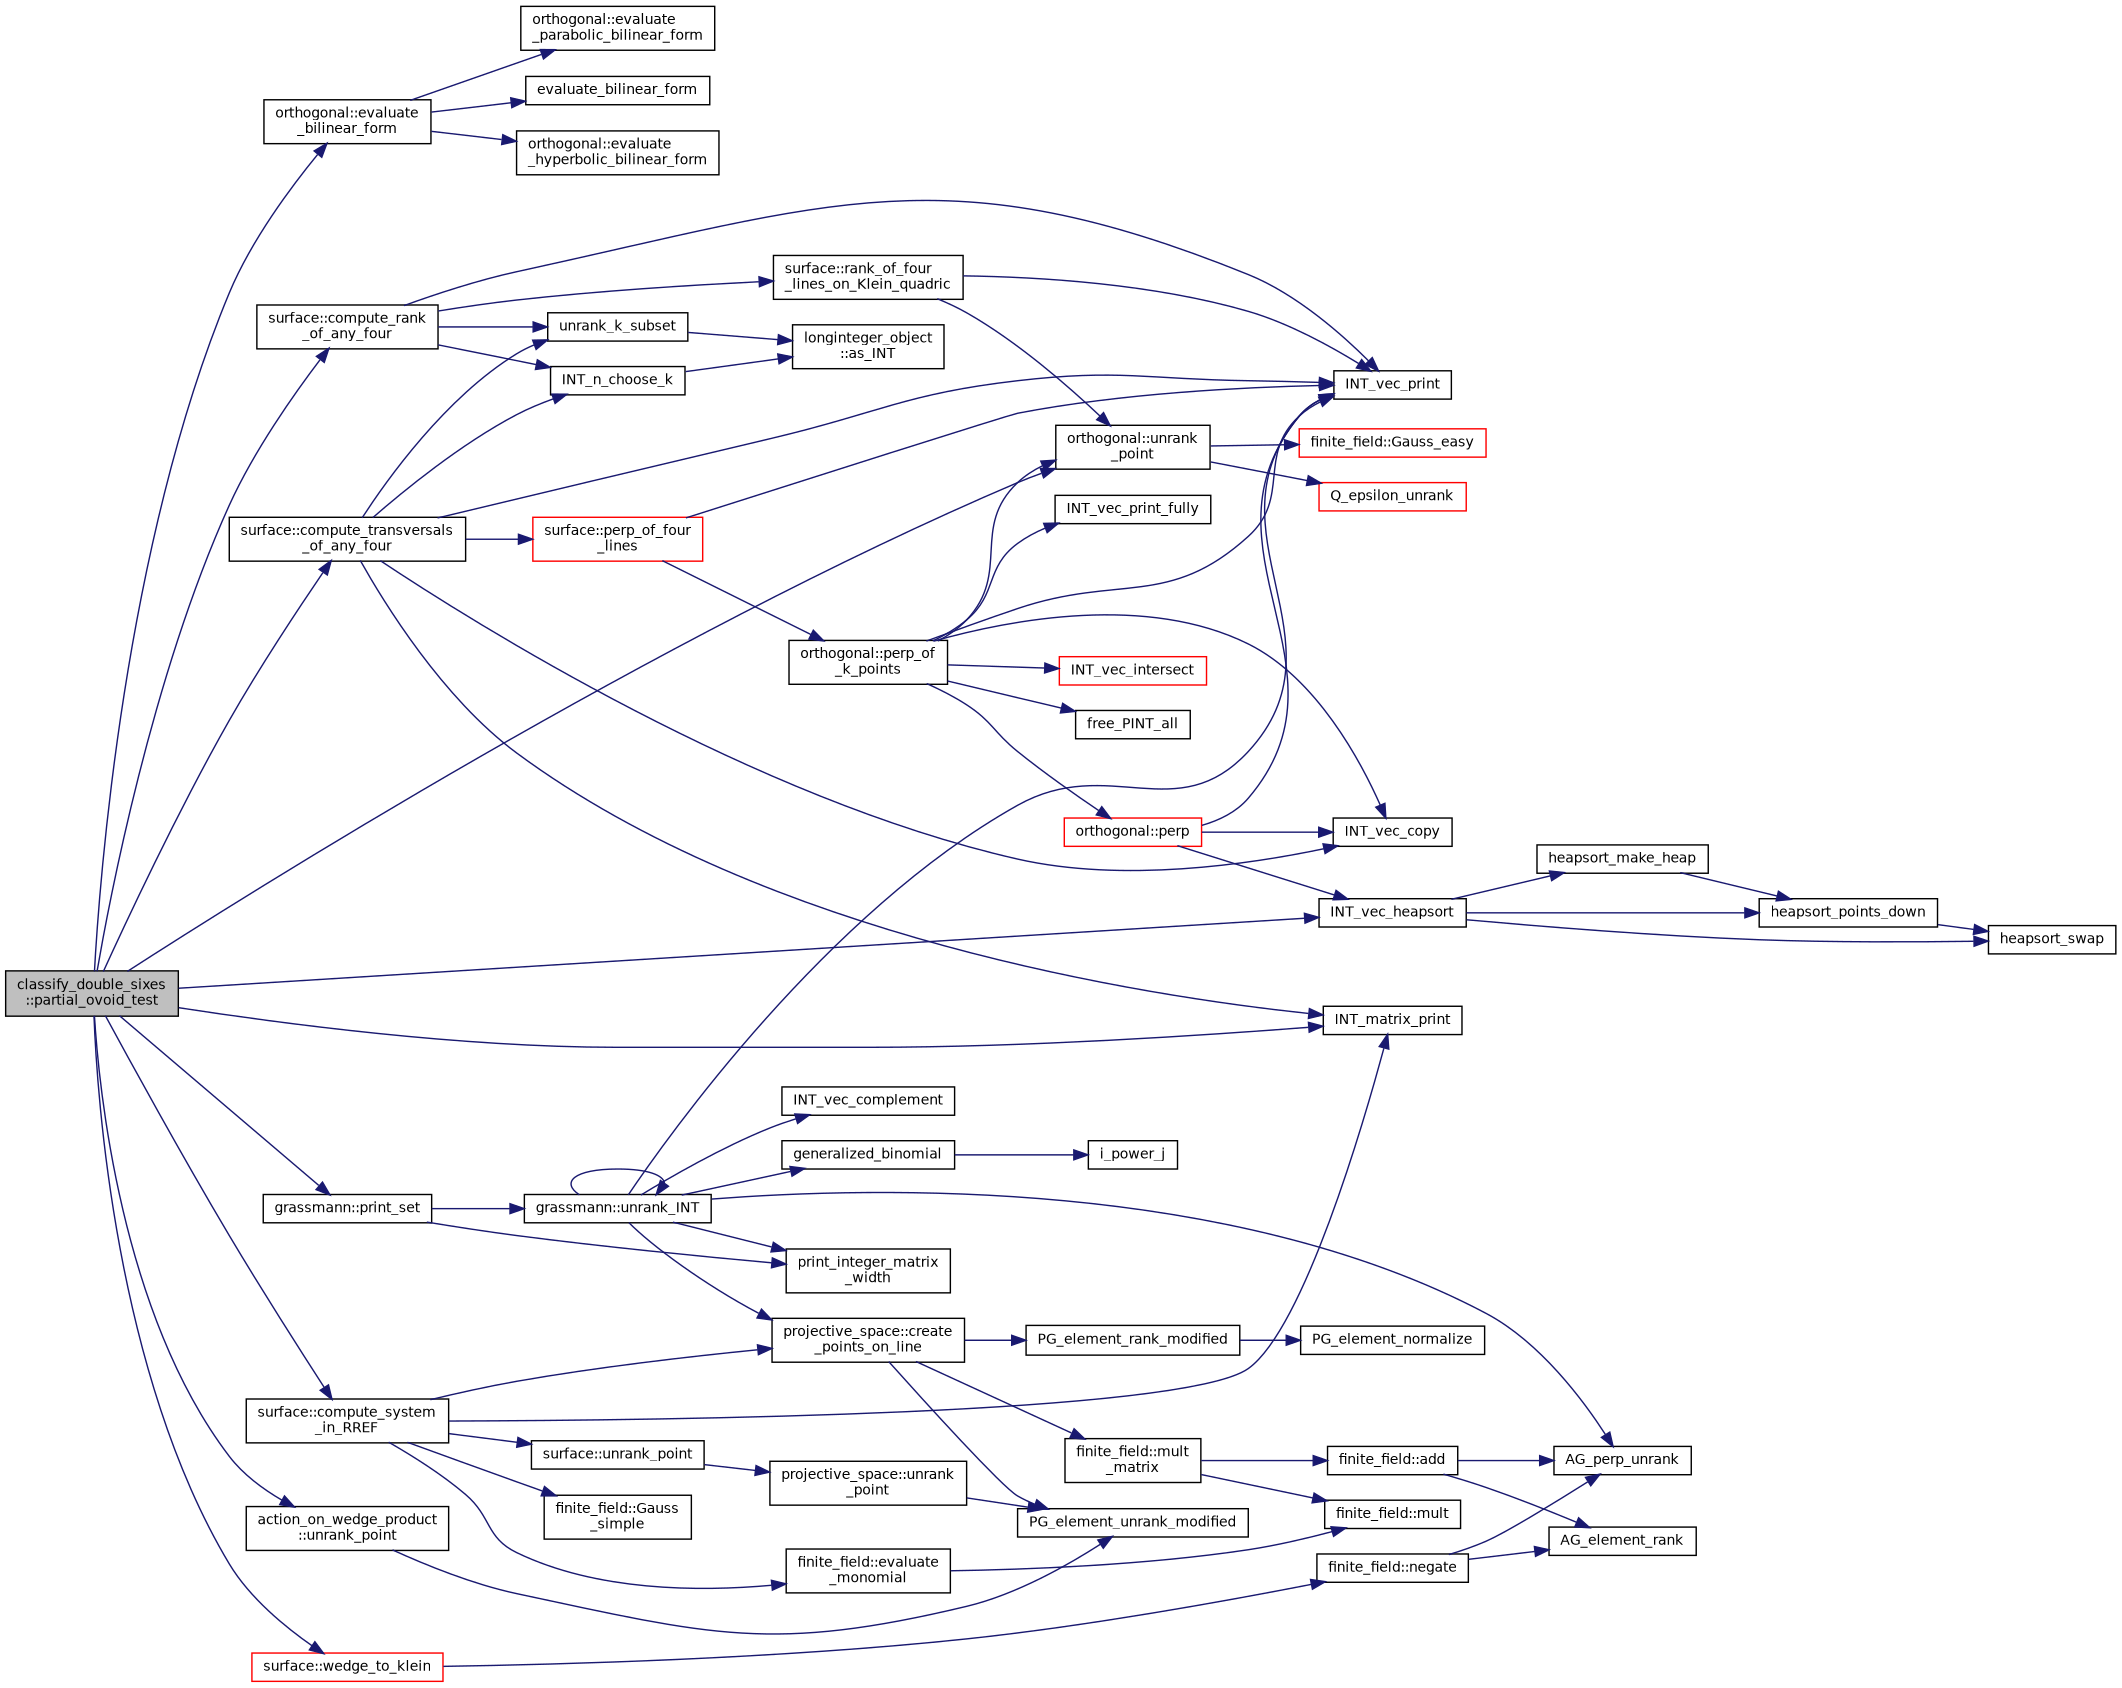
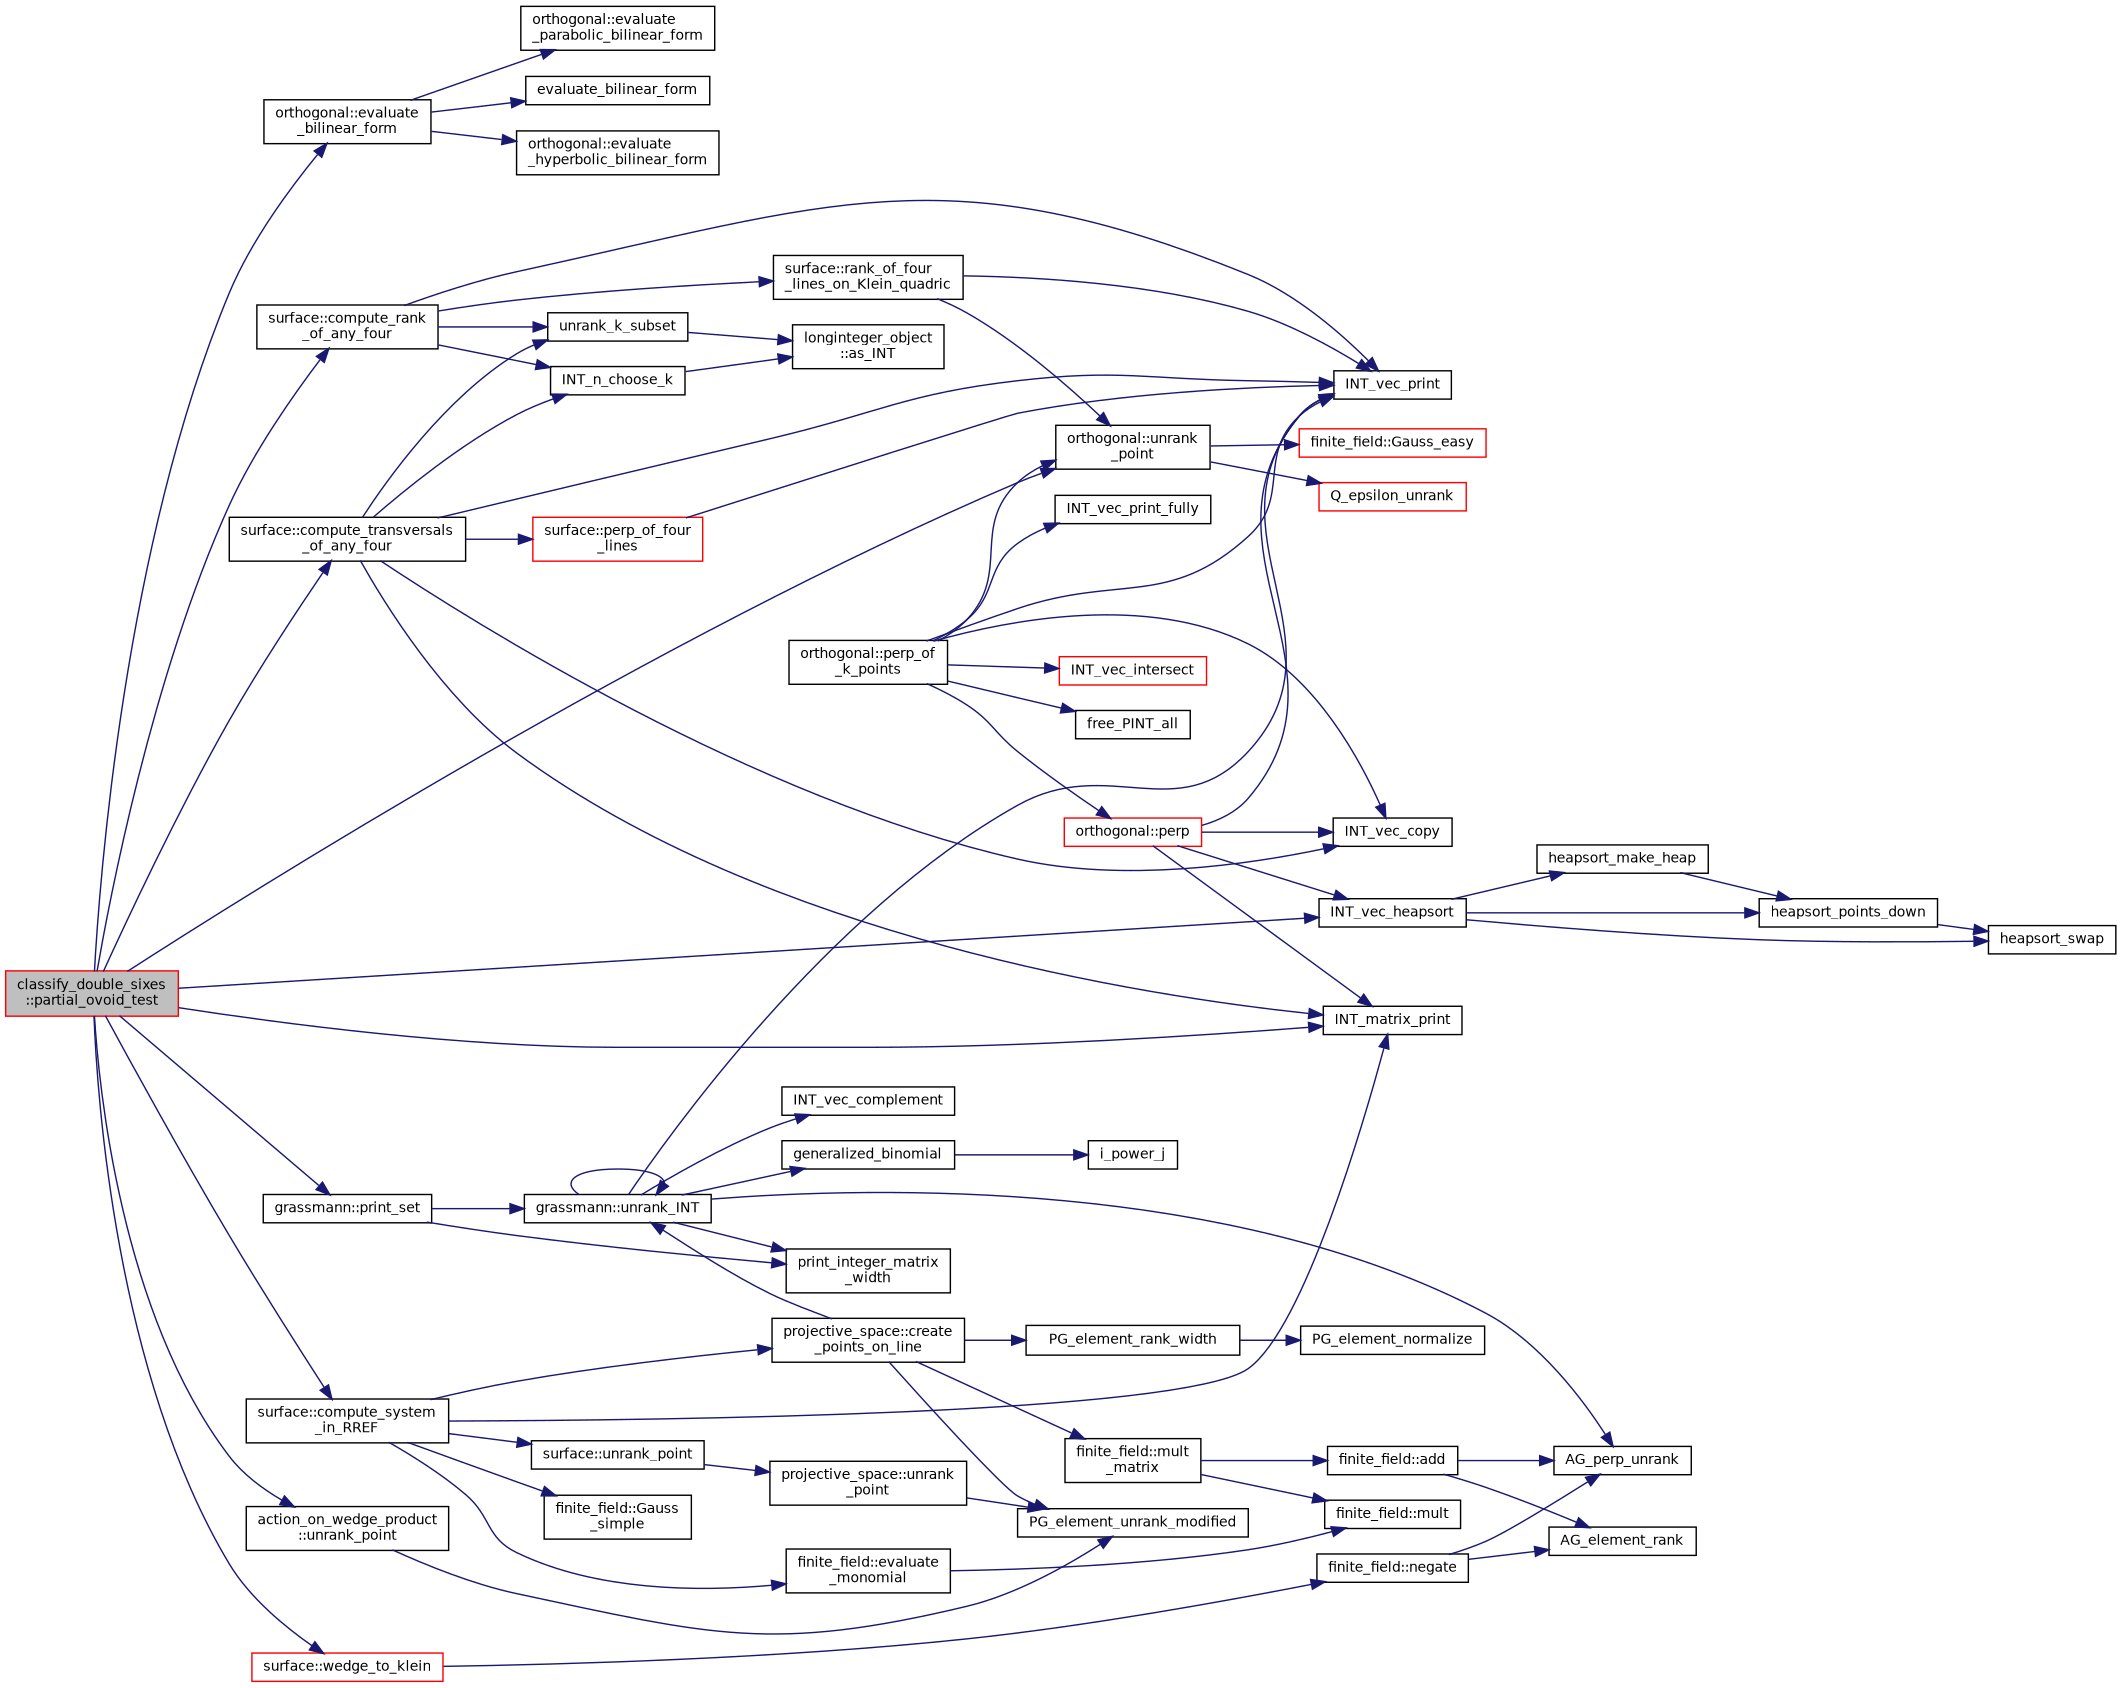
edge "surface::perp_of_four _lines" -> "orthogonal::perp_of _k_points": removed
edge "orthogonal::perp" -> "INT_matrix_print": added
node "classify_double_sixes ::partial_ovoid_test": color black -> red
edge "grassmann::unrank_INT" -> "projective_space::create _points_on_line": reversed
node "PG_element_rank_modified": label "PG_element_rank_modified" -> "PG_element_rank_width"
